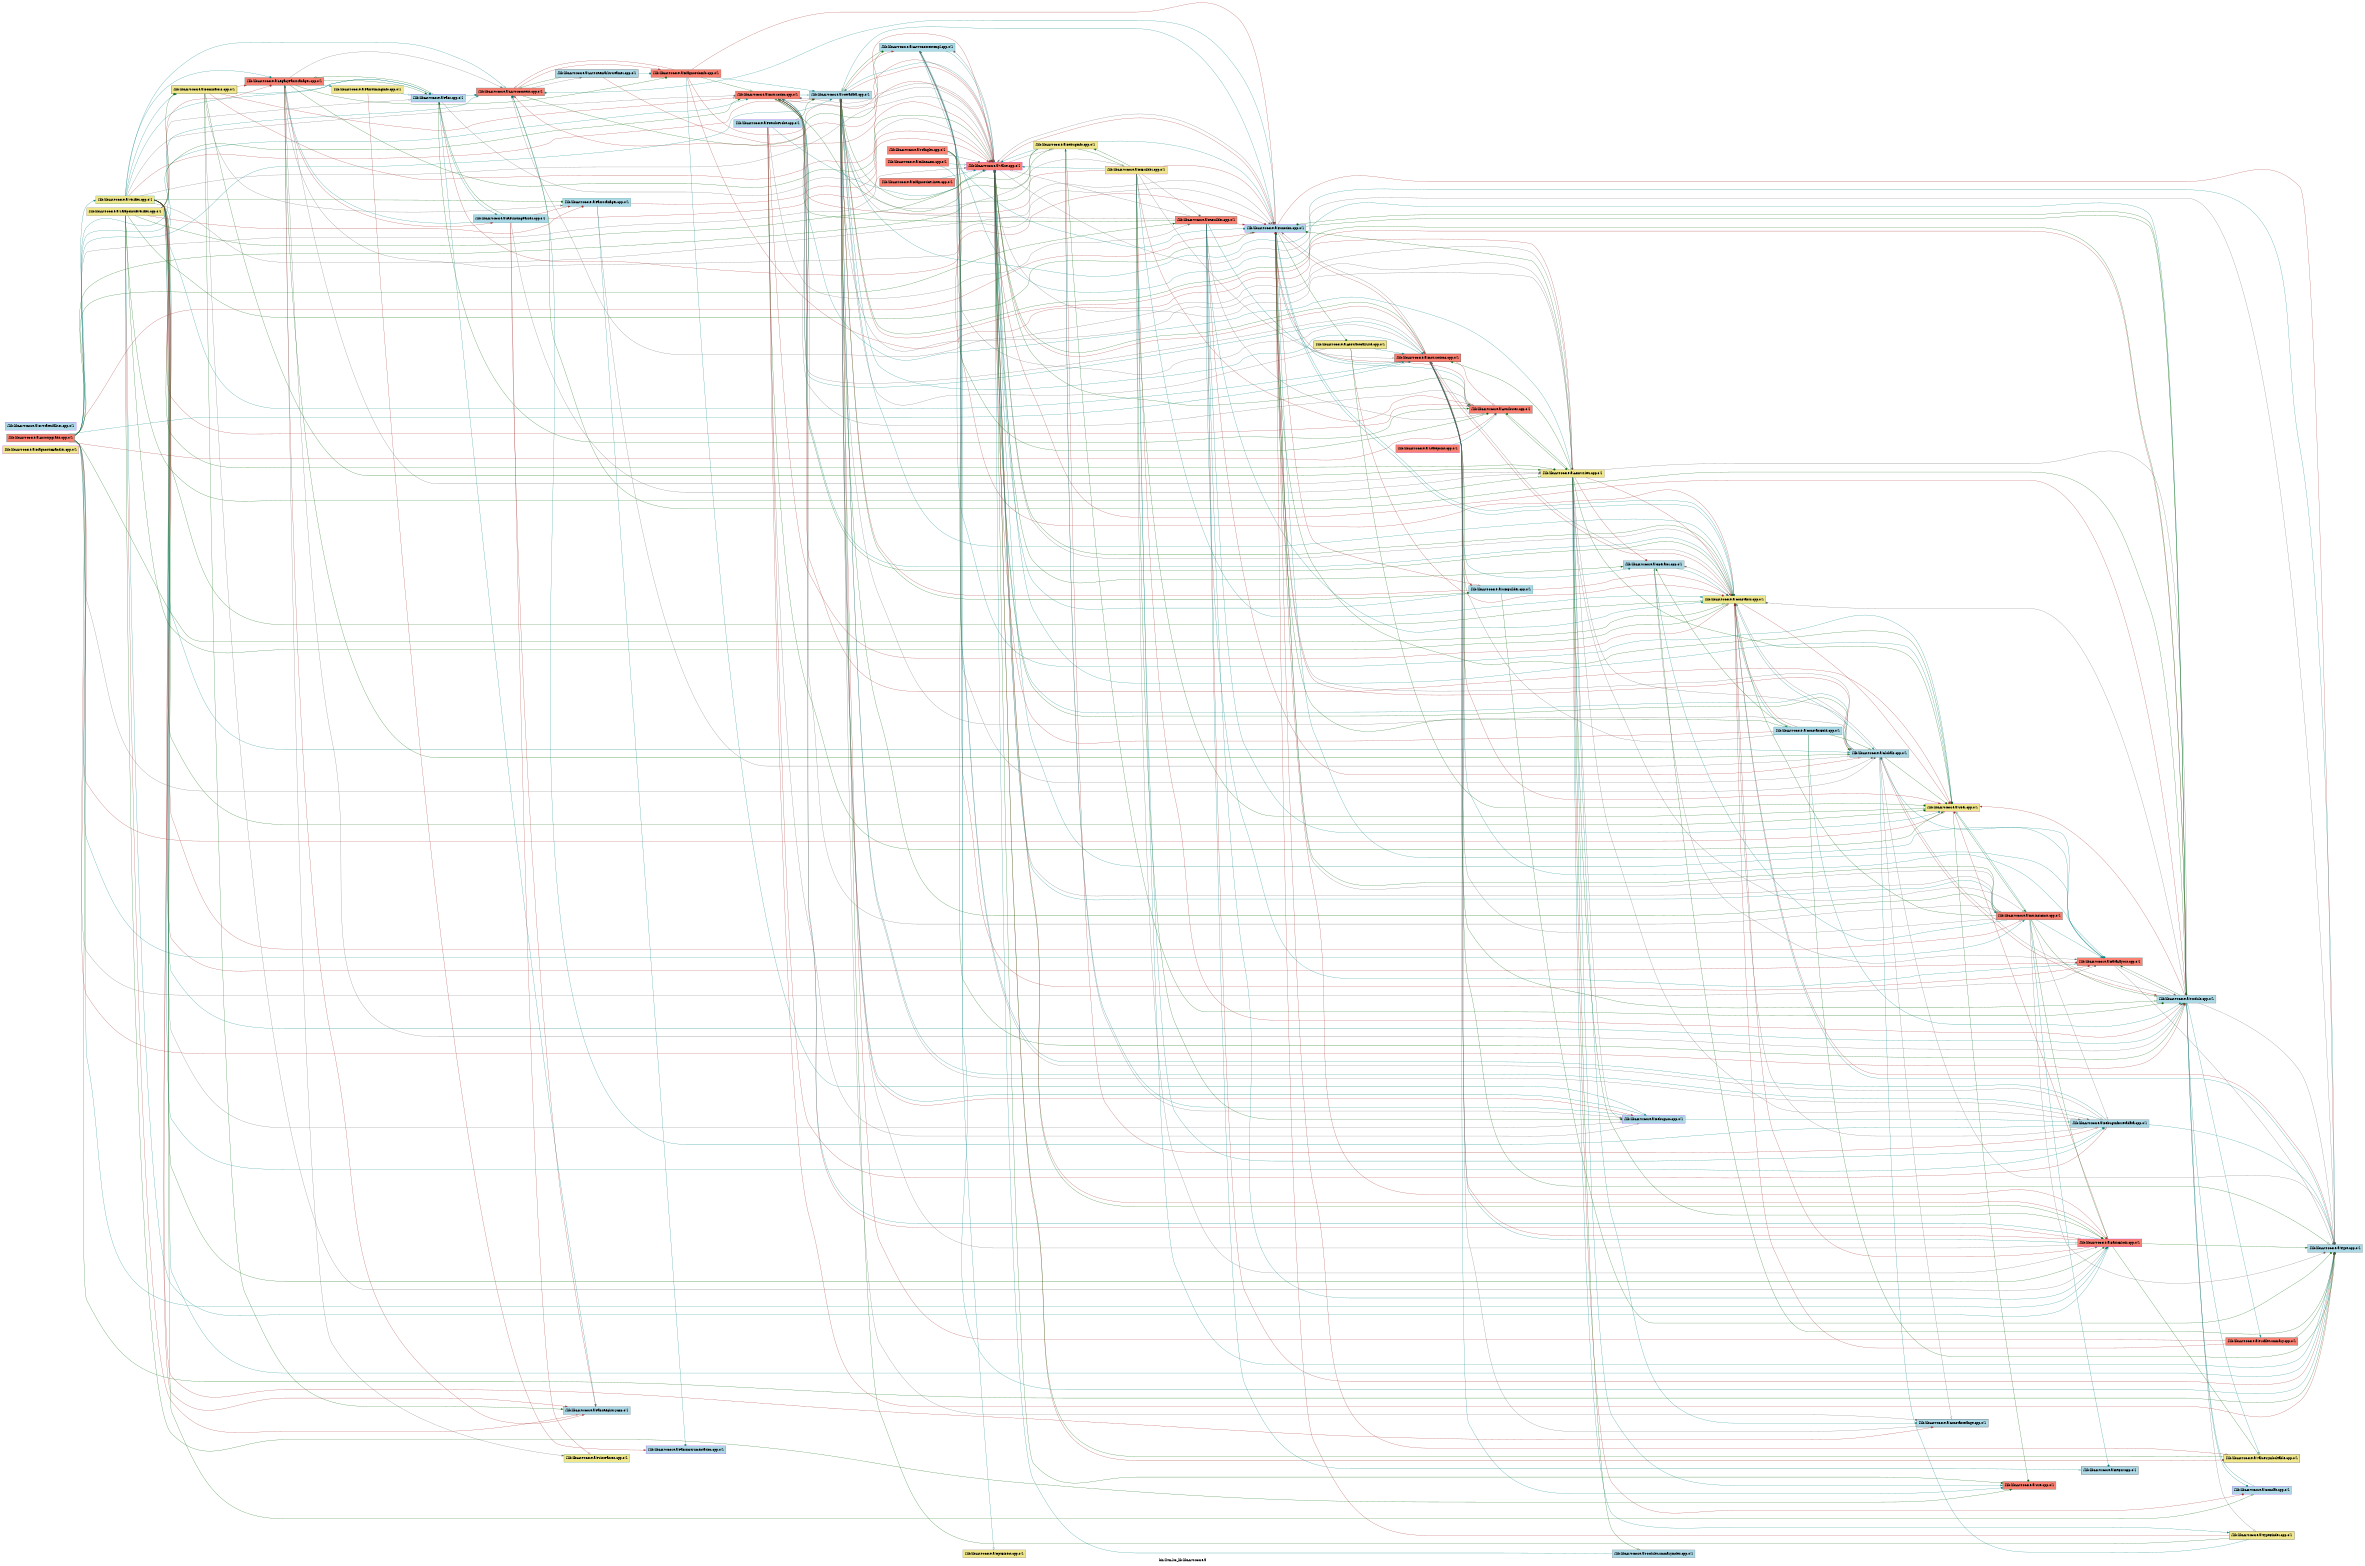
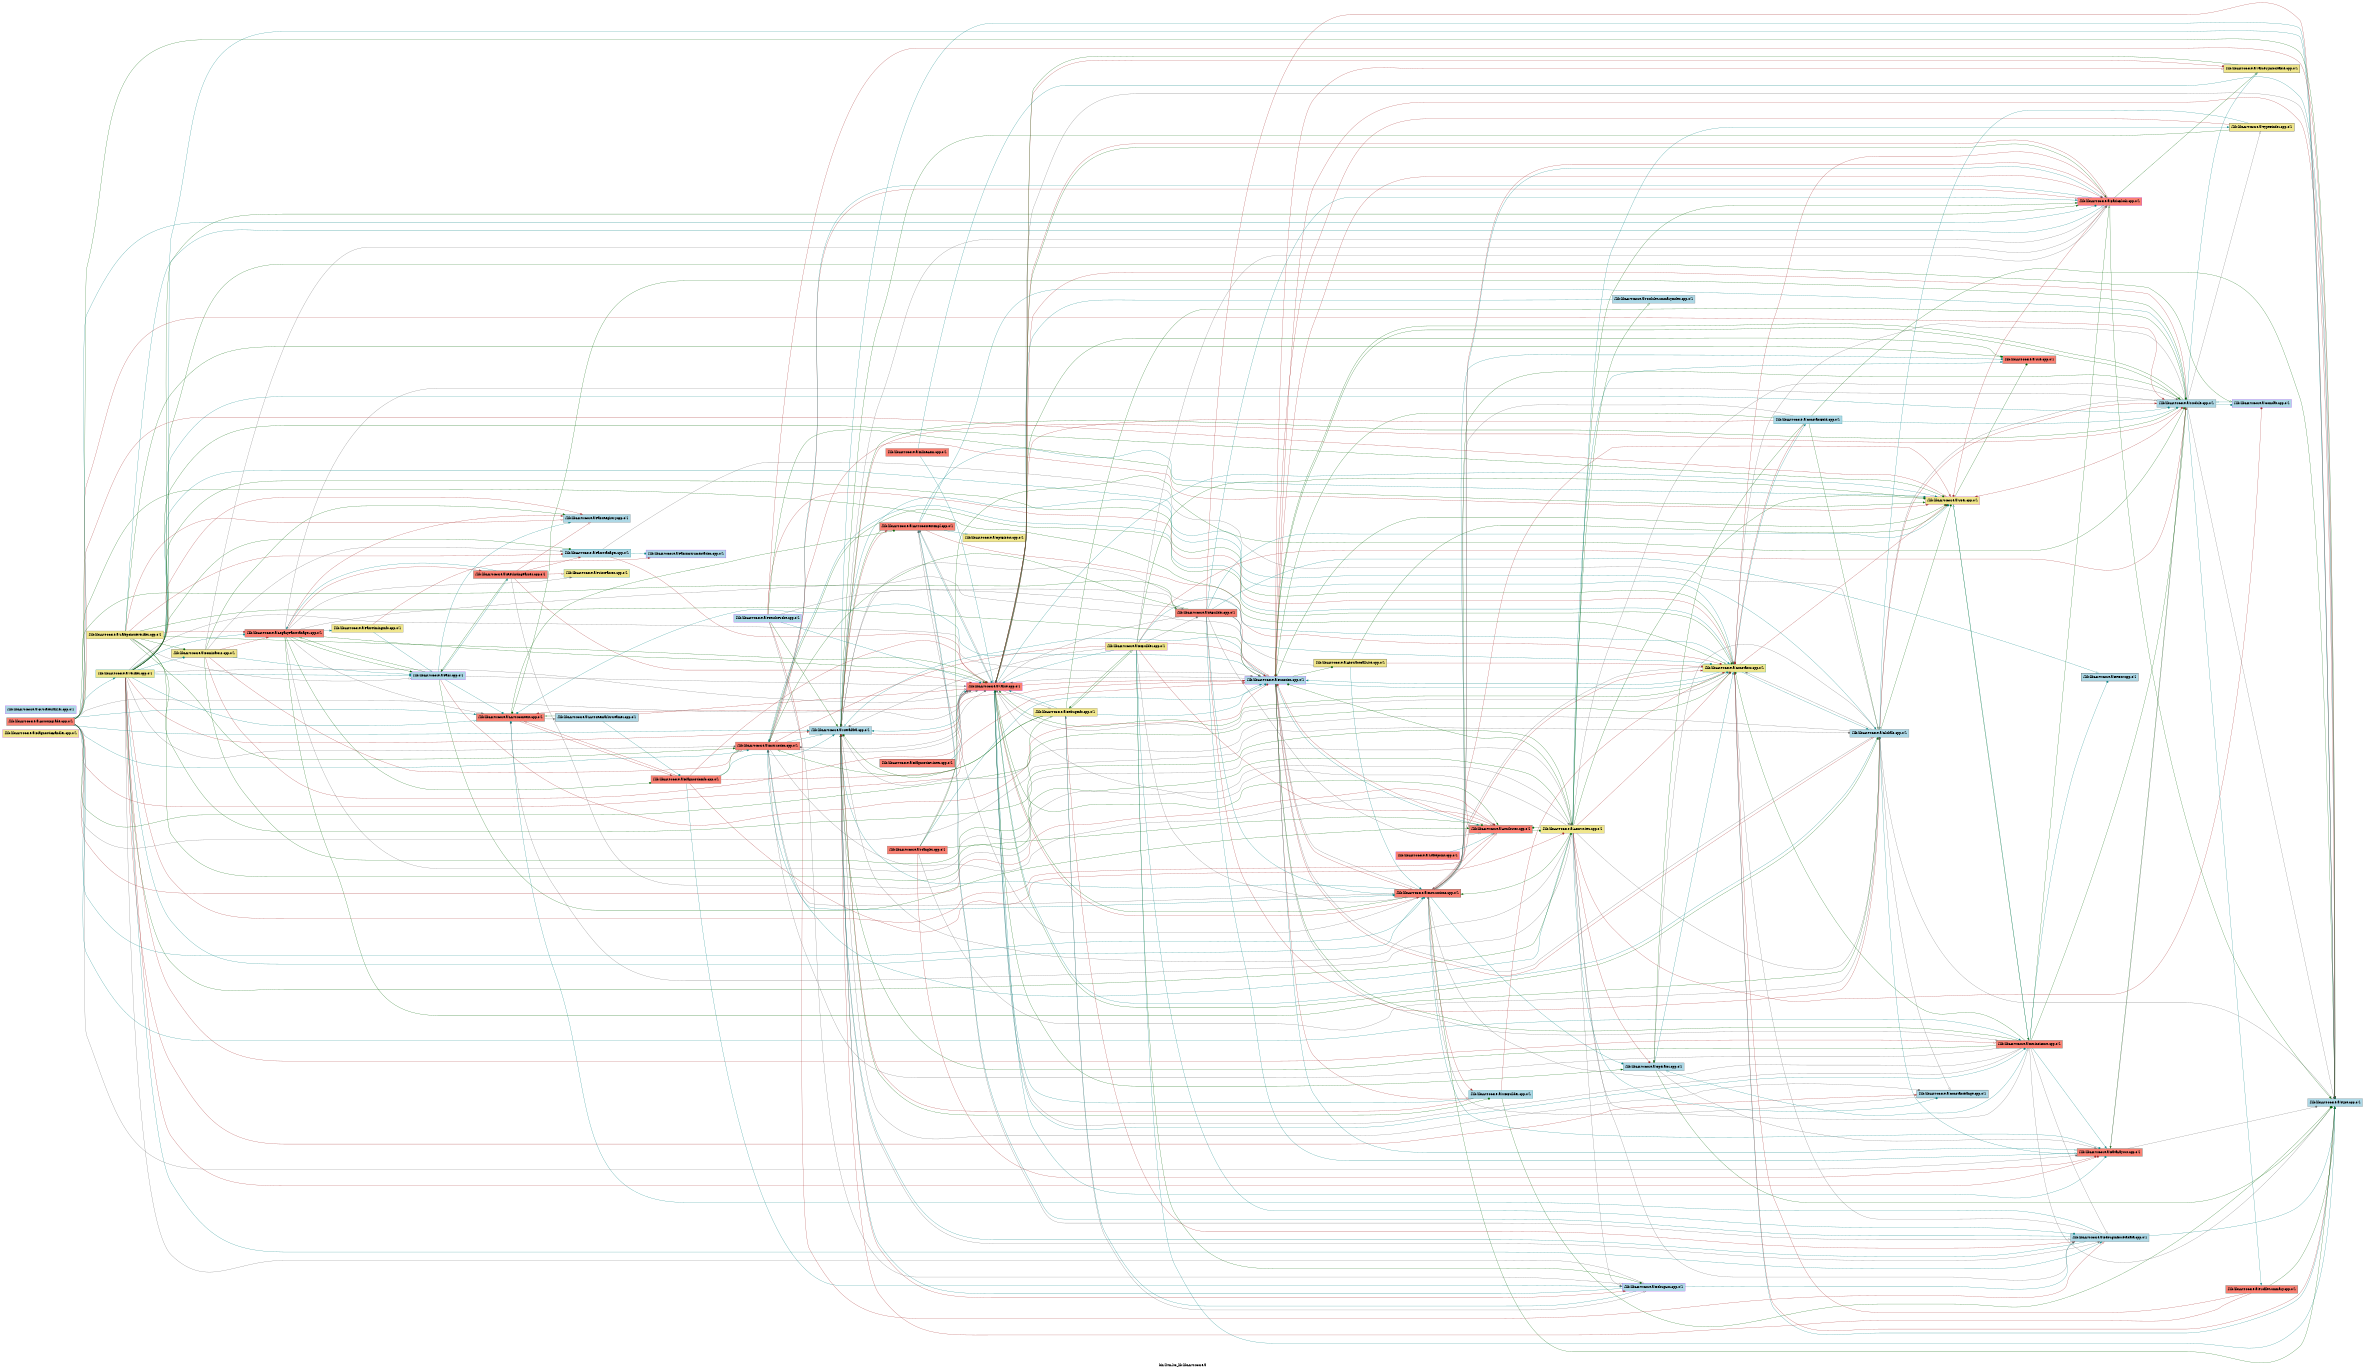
node "{lib/libLLVMCore.a(LLVMContextImpl.cpp.o)}": fillcolor lightblue -> salmon
node "{lib/libLLVMCore.a(IRPrintingPasses.cpp.o)}": fillcolor lightblue -> salmon
edge "{lib/libLLVMCore.a(Constants.cpp.o)}" -> "{lib/libLLVMCore.a(Operator.cpp.o)}": now "{lib/libLLVMCore.a(Globals.cpp.o)}" -> "{lib/libLLVMCore.a(Operator.cpp.o)}"
